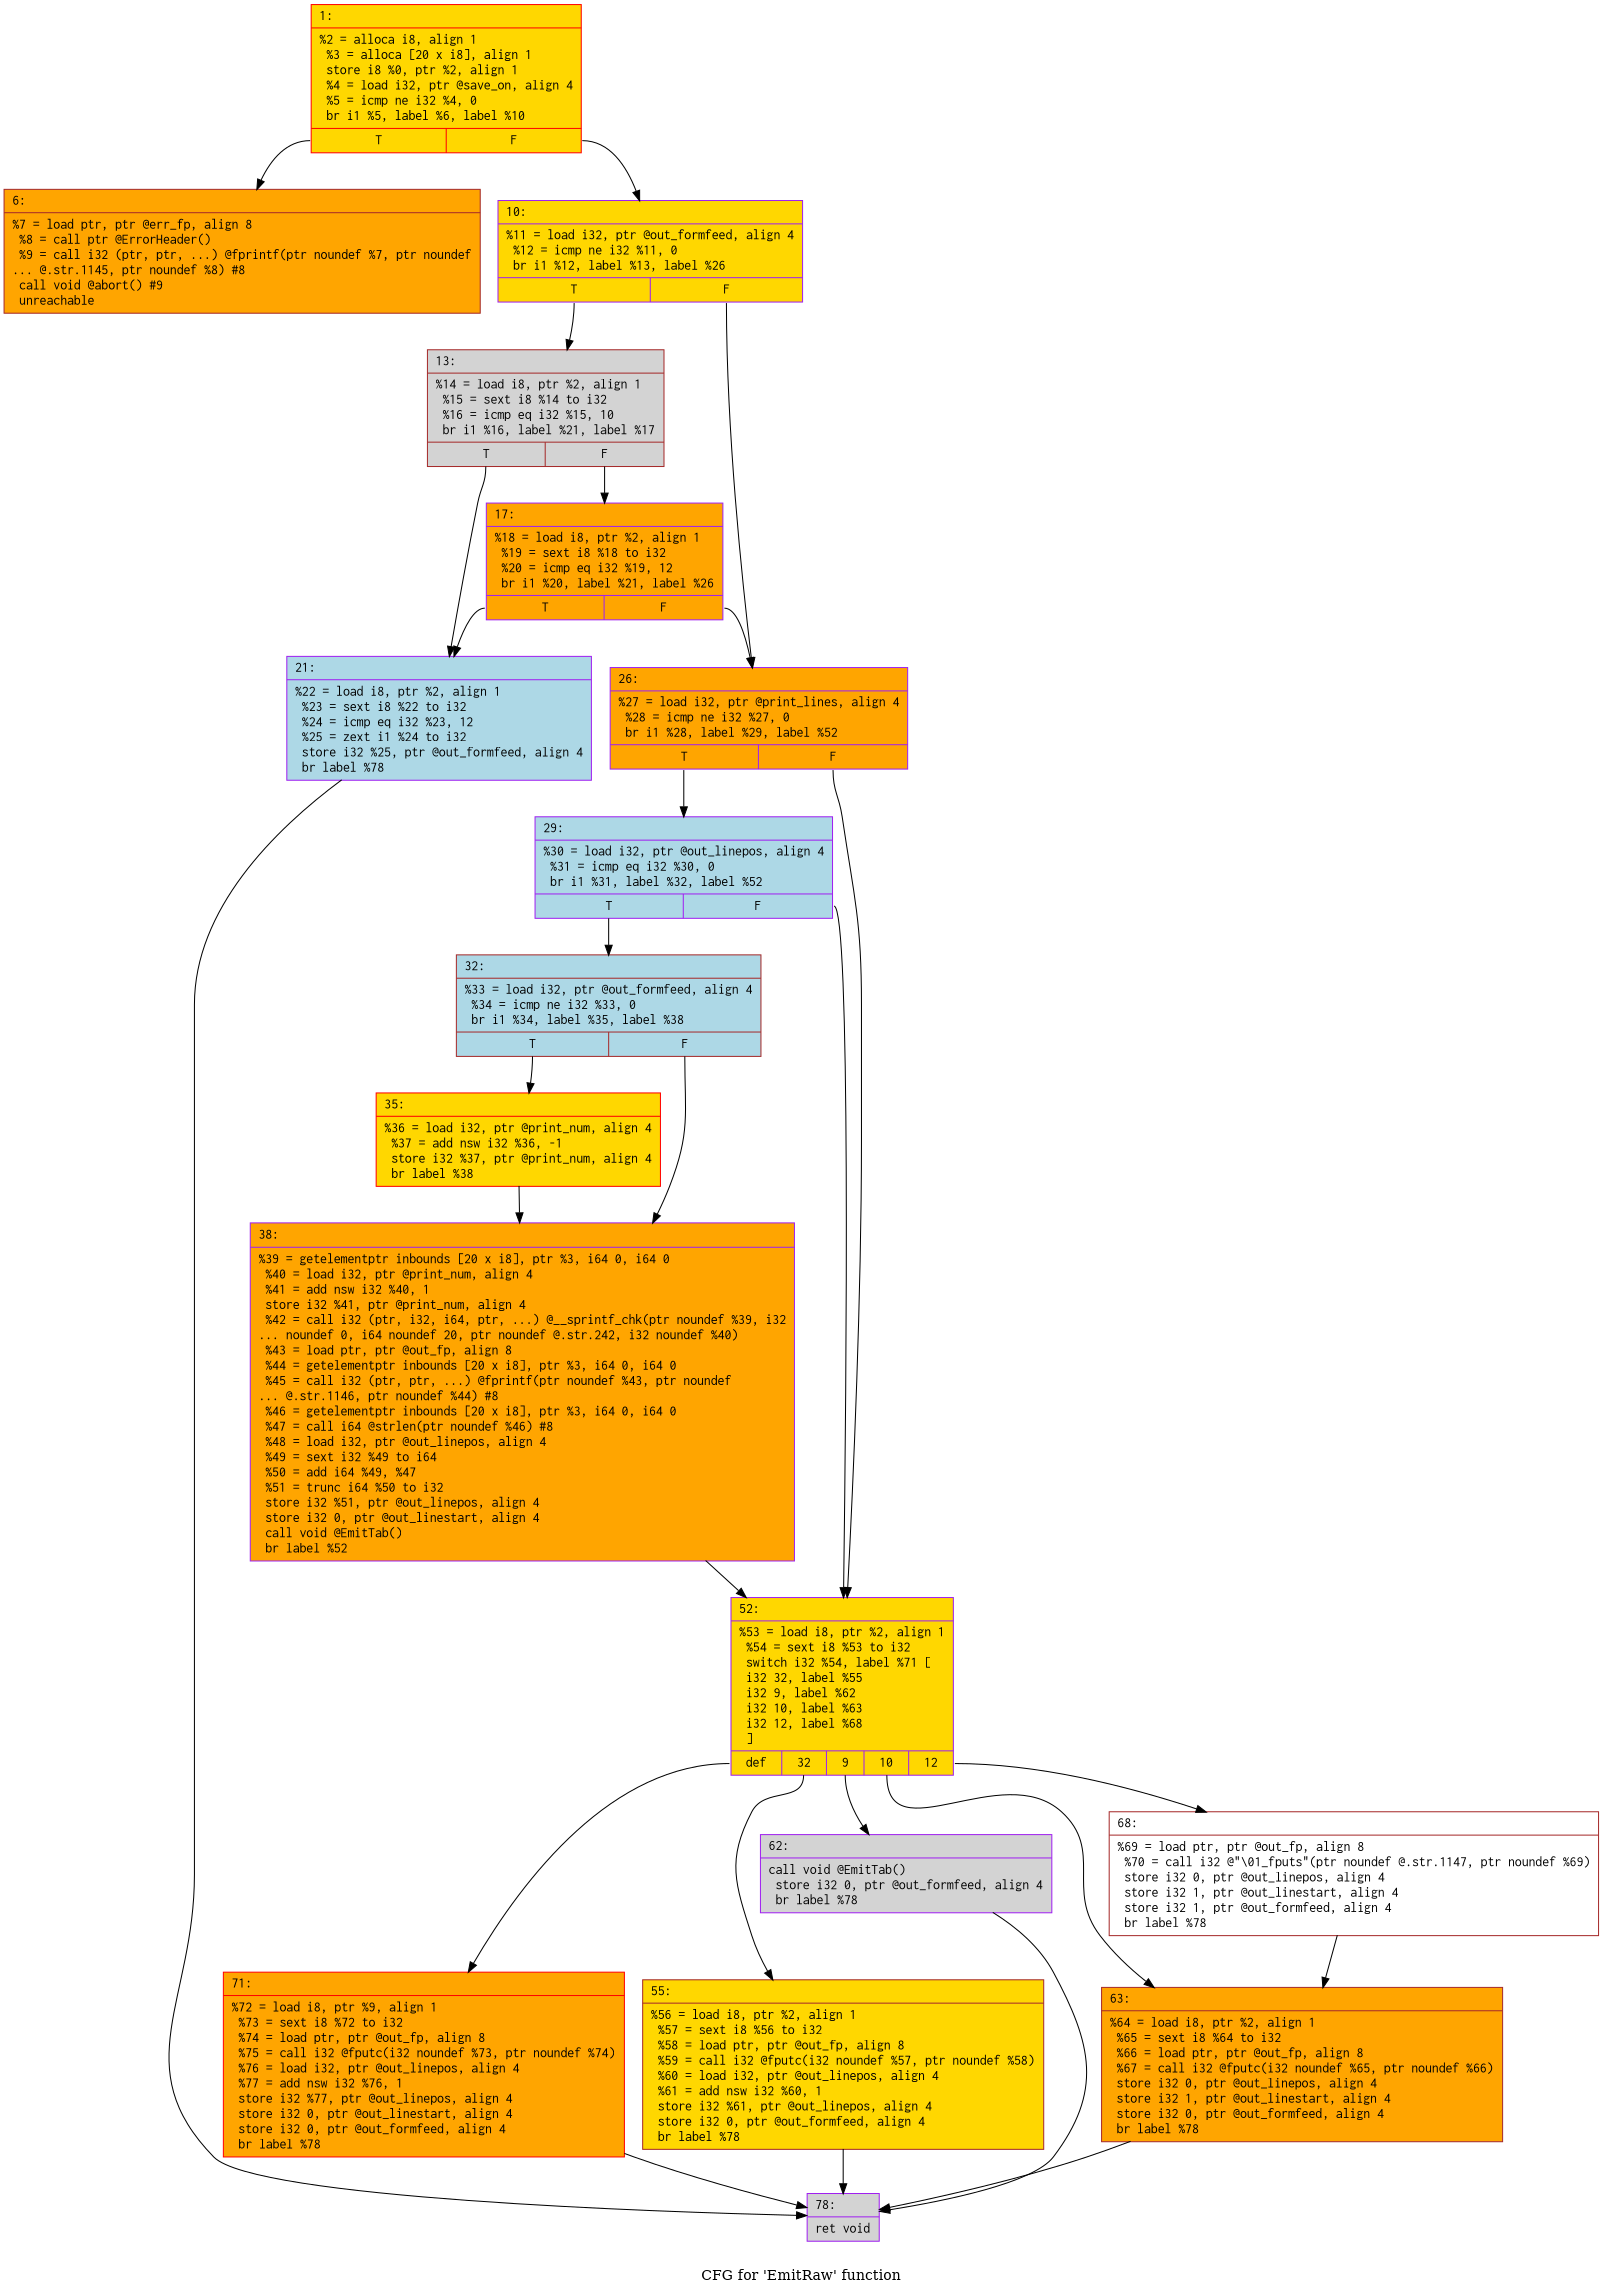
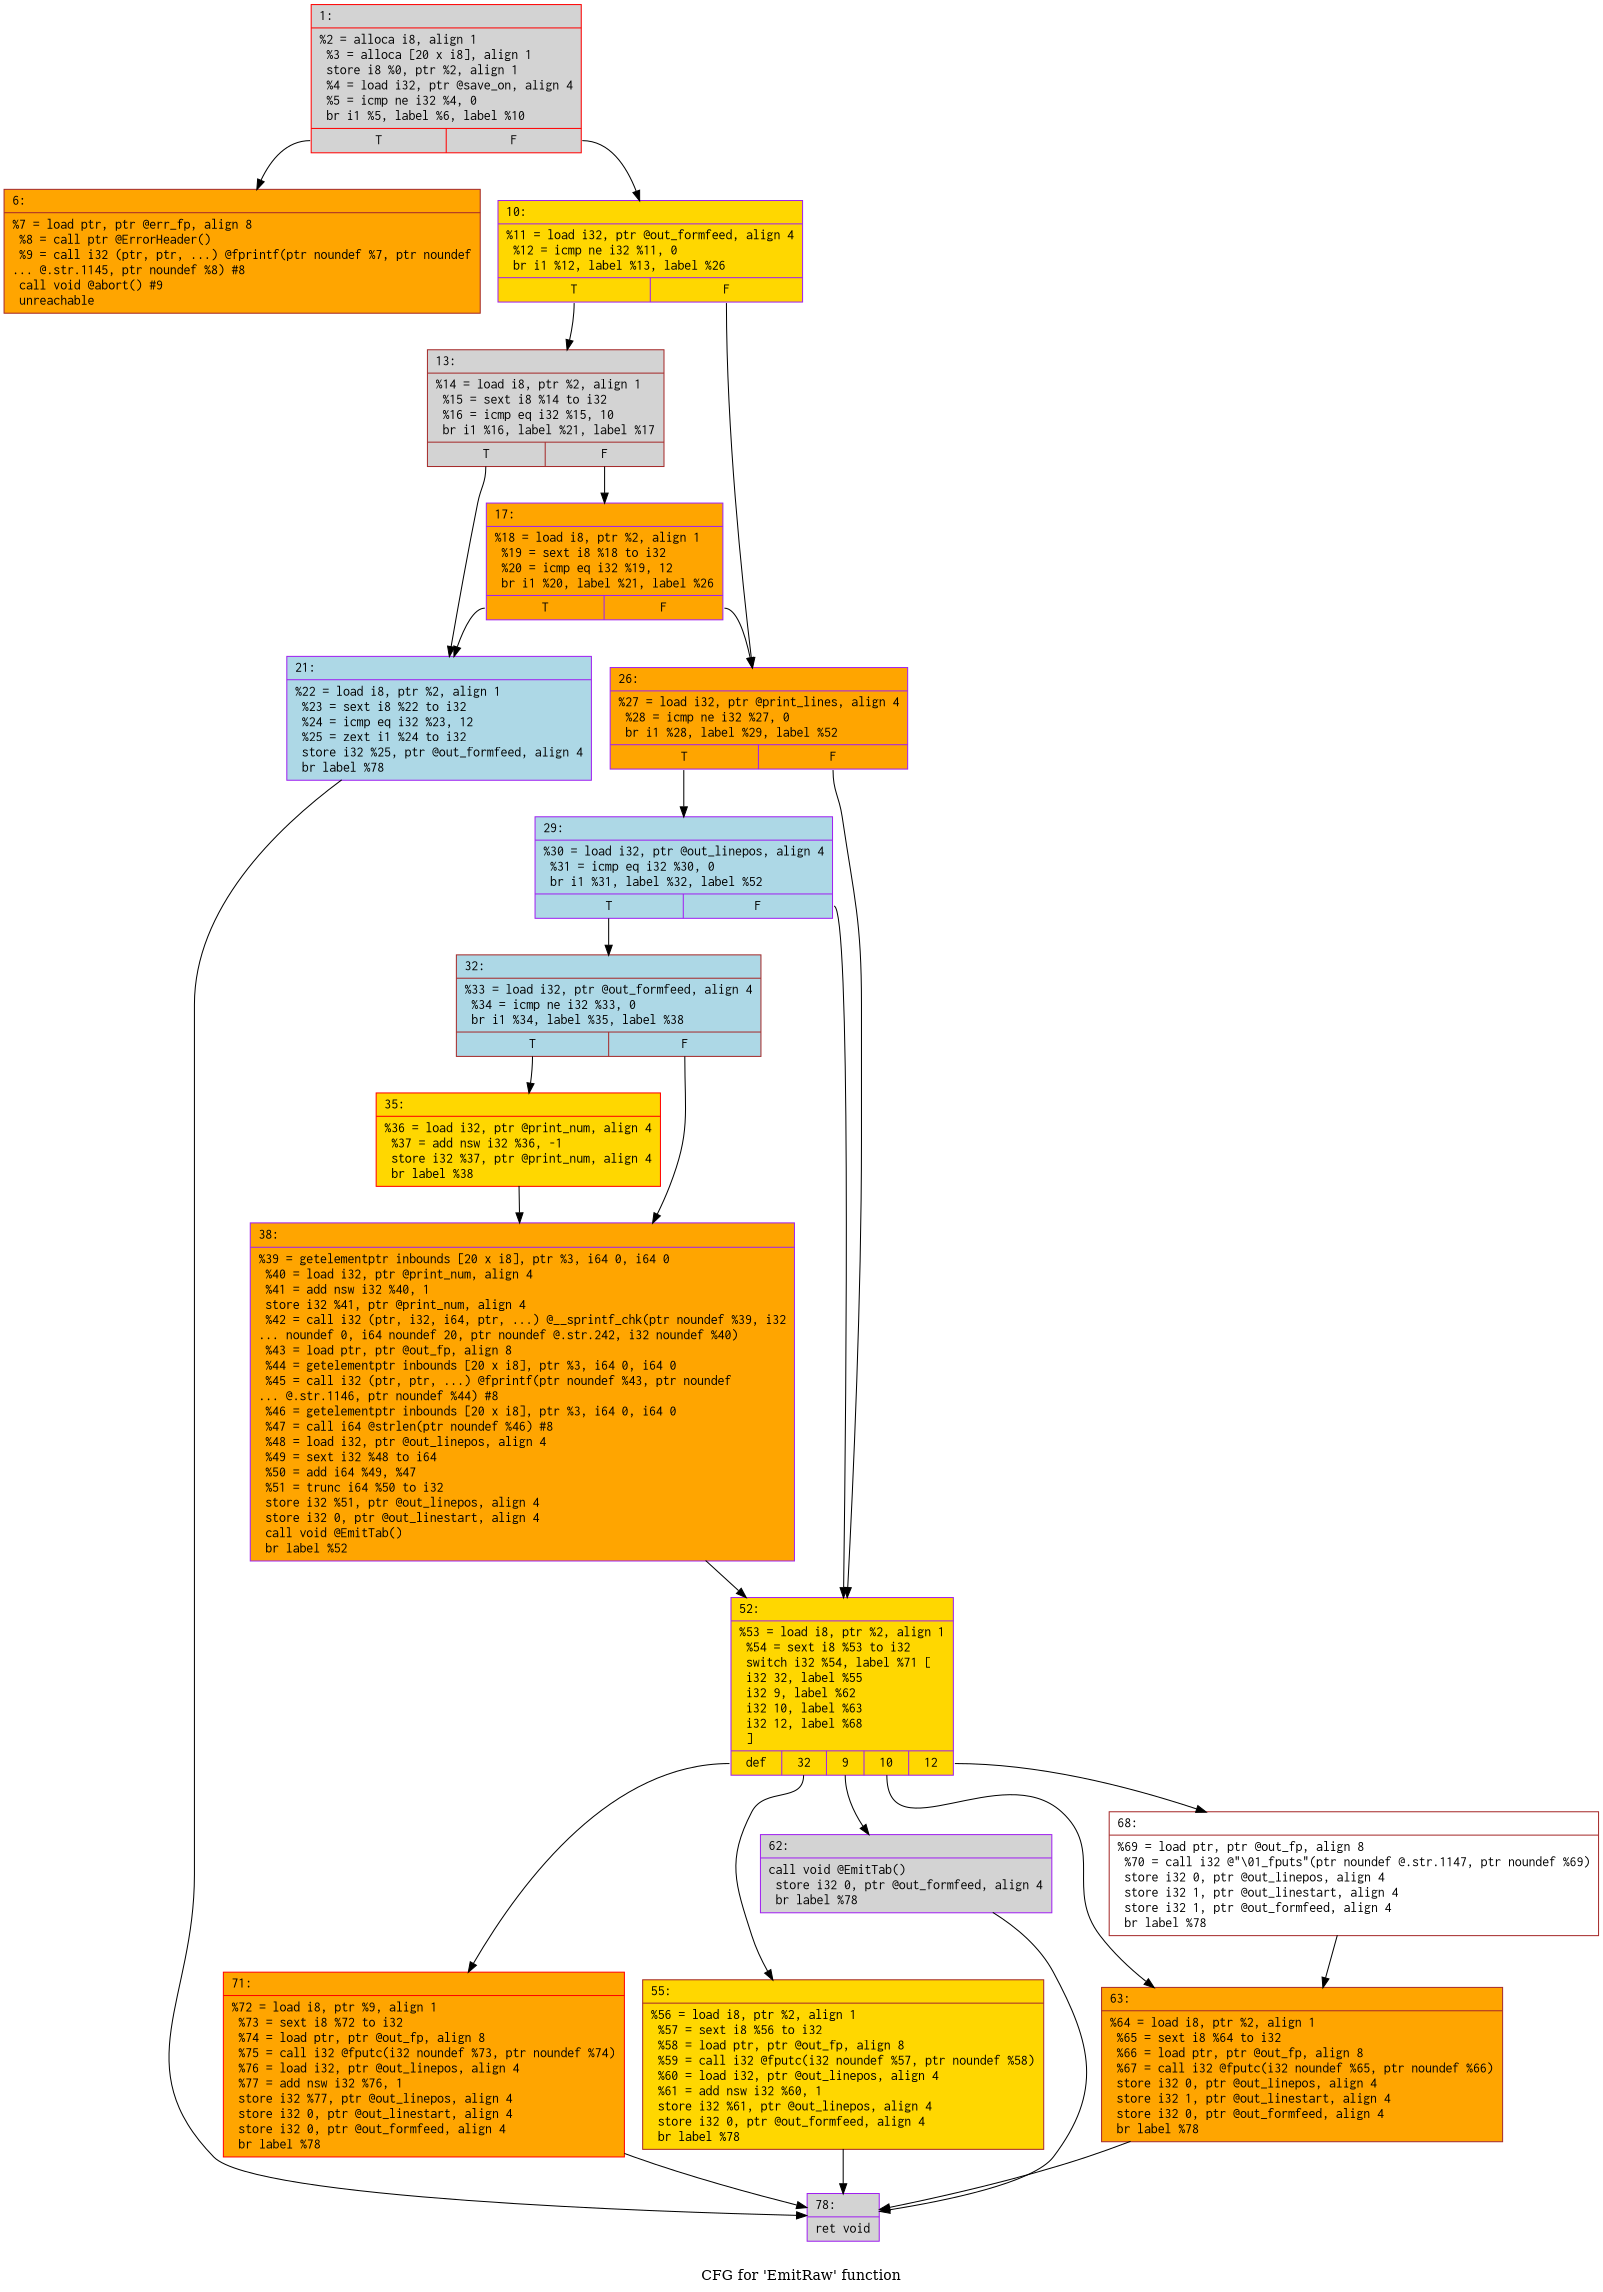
node "1:": fillcolor gold -> lightgrey
node "38:": text "%49 = sext i32 %49 to i64" -> "%49 = sext i32 %48 to i64"
